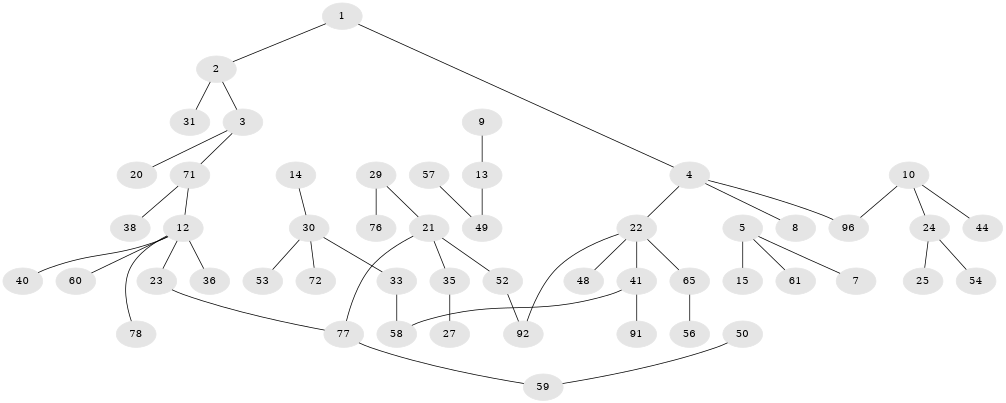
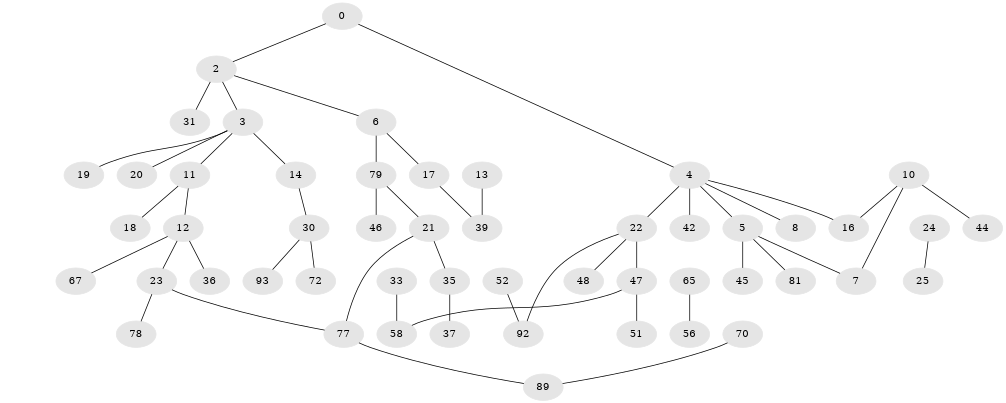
node "1": label "1" -> "0"
node "6": added
node "9": removed
edge "3" -- "14": added
node "19": added
node "71": label "71" -> "11"
node "29": label "29" -> "79"
node "57": label "57" -> "17"
edge "4" -- "5": added
edge "10" -- "24": now "10" -- "7"
node "38": label "38" -> "18"
node "76": label "76" -> "46"
node "49": label "49" -> "39"
node "42": added
node "96": label "96" -> "16"
edge "30" -- "33": removed
edge "21" -- "52": removed
edge "22" -- "65": removed
edge "12" -- "78": now "23" -- "78"
node "40": removed
node "60": label "60" -> "67"
node "53": label "53" -> "93"
node "41": label "41" -> "47"
node "15": label "15" -> "45"
node "61": label "61" -> "81"
node "54": removed
node "27": label "27" -> "37"
node "91": label "91" -> "51"
node "50": label "50" -> "70"
node "59": label "59" -> "89"
